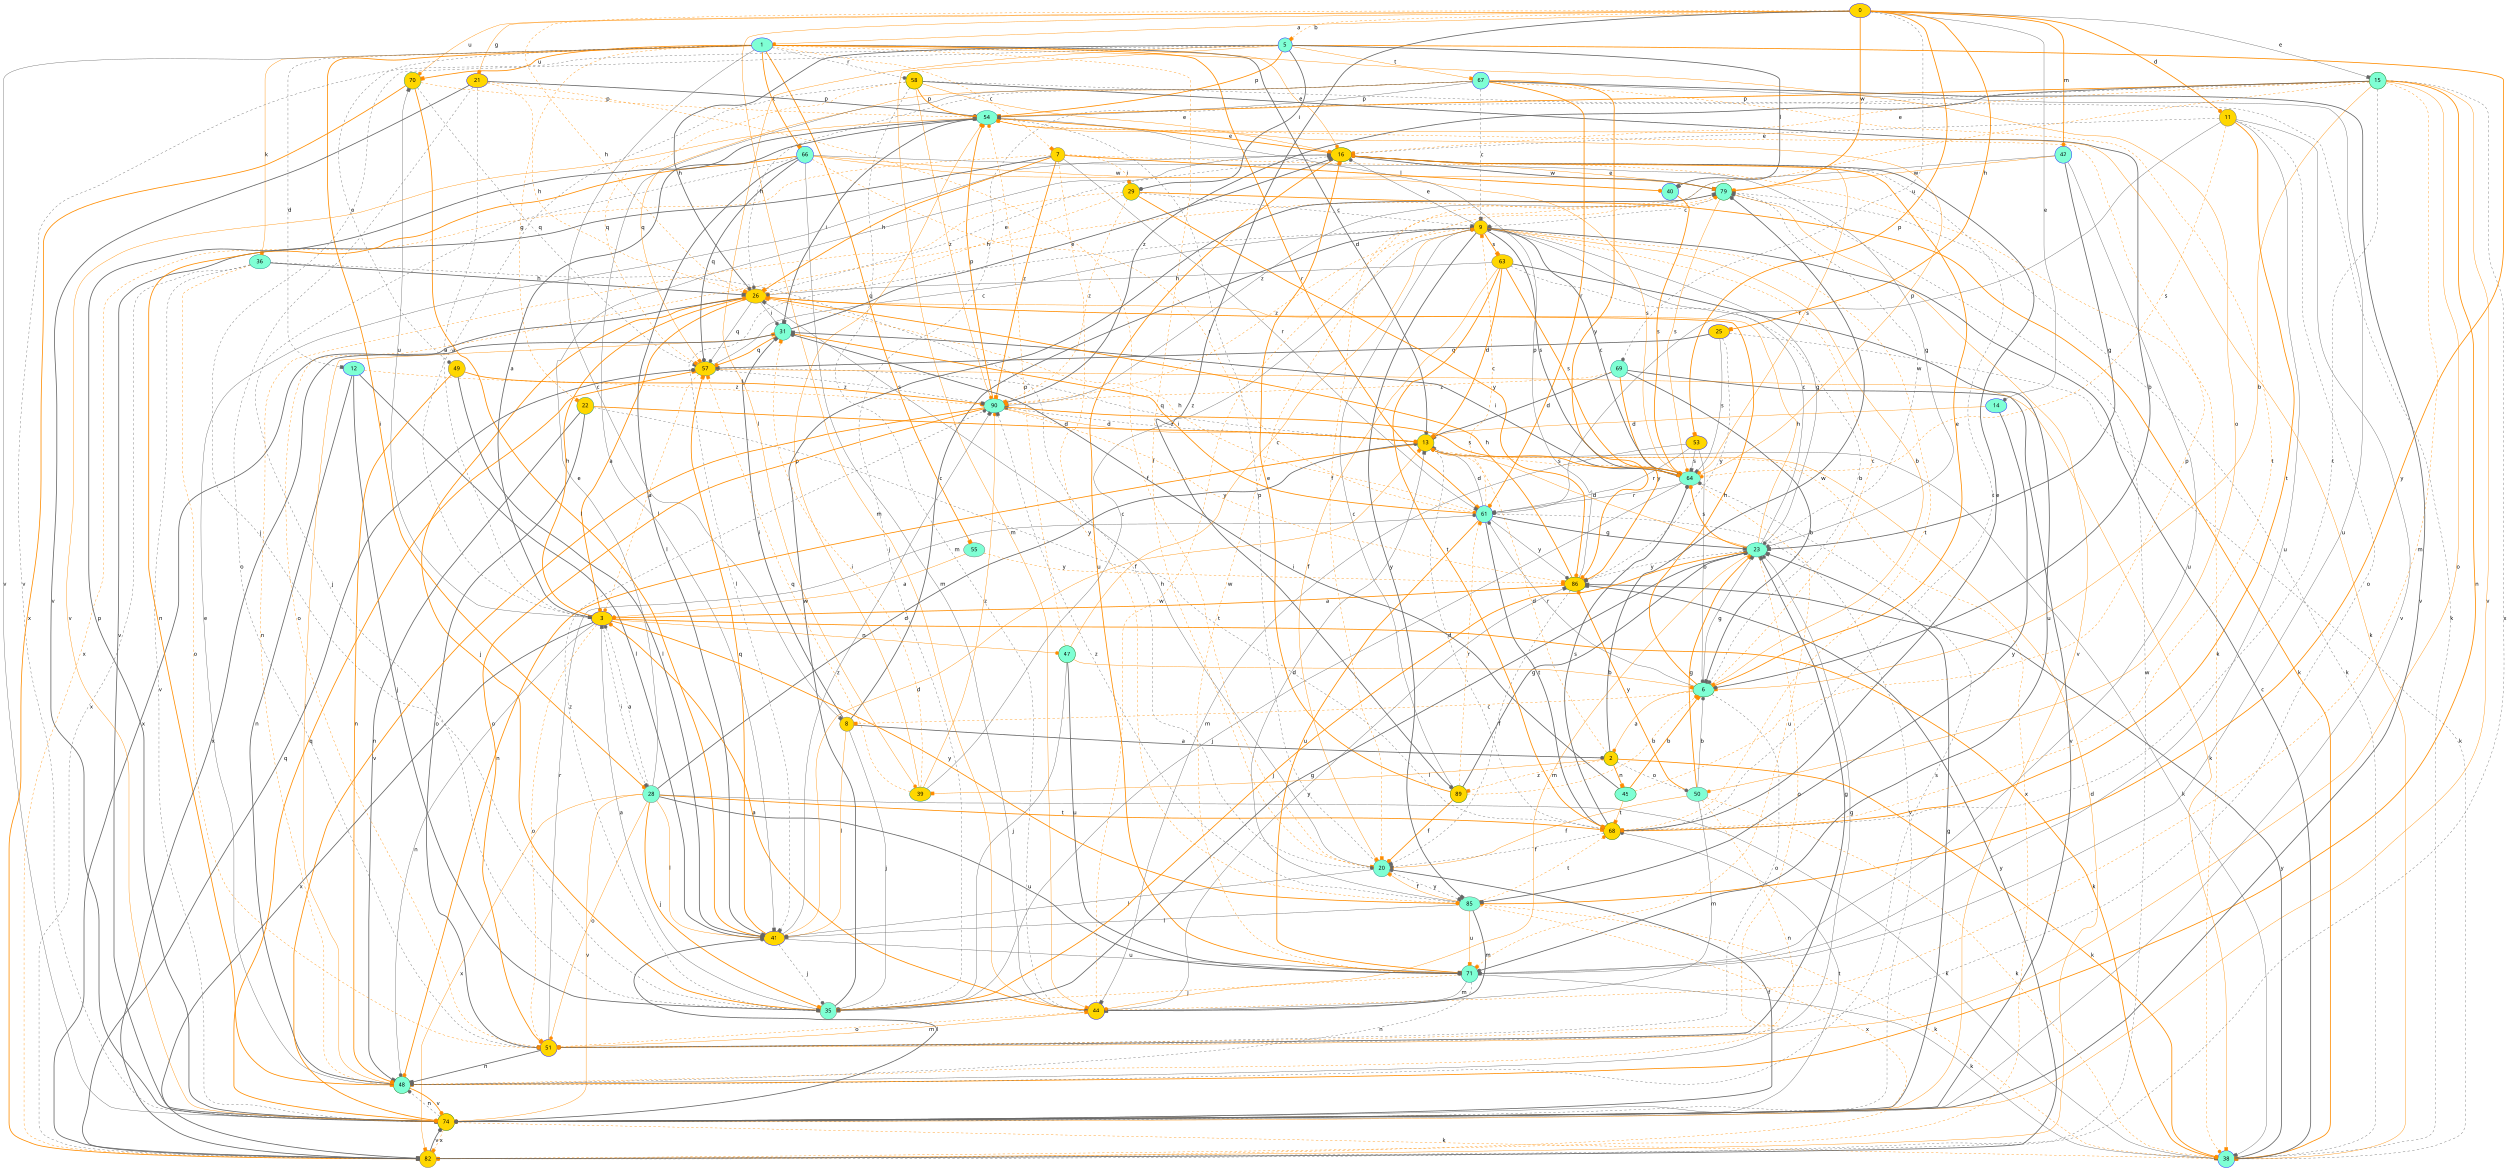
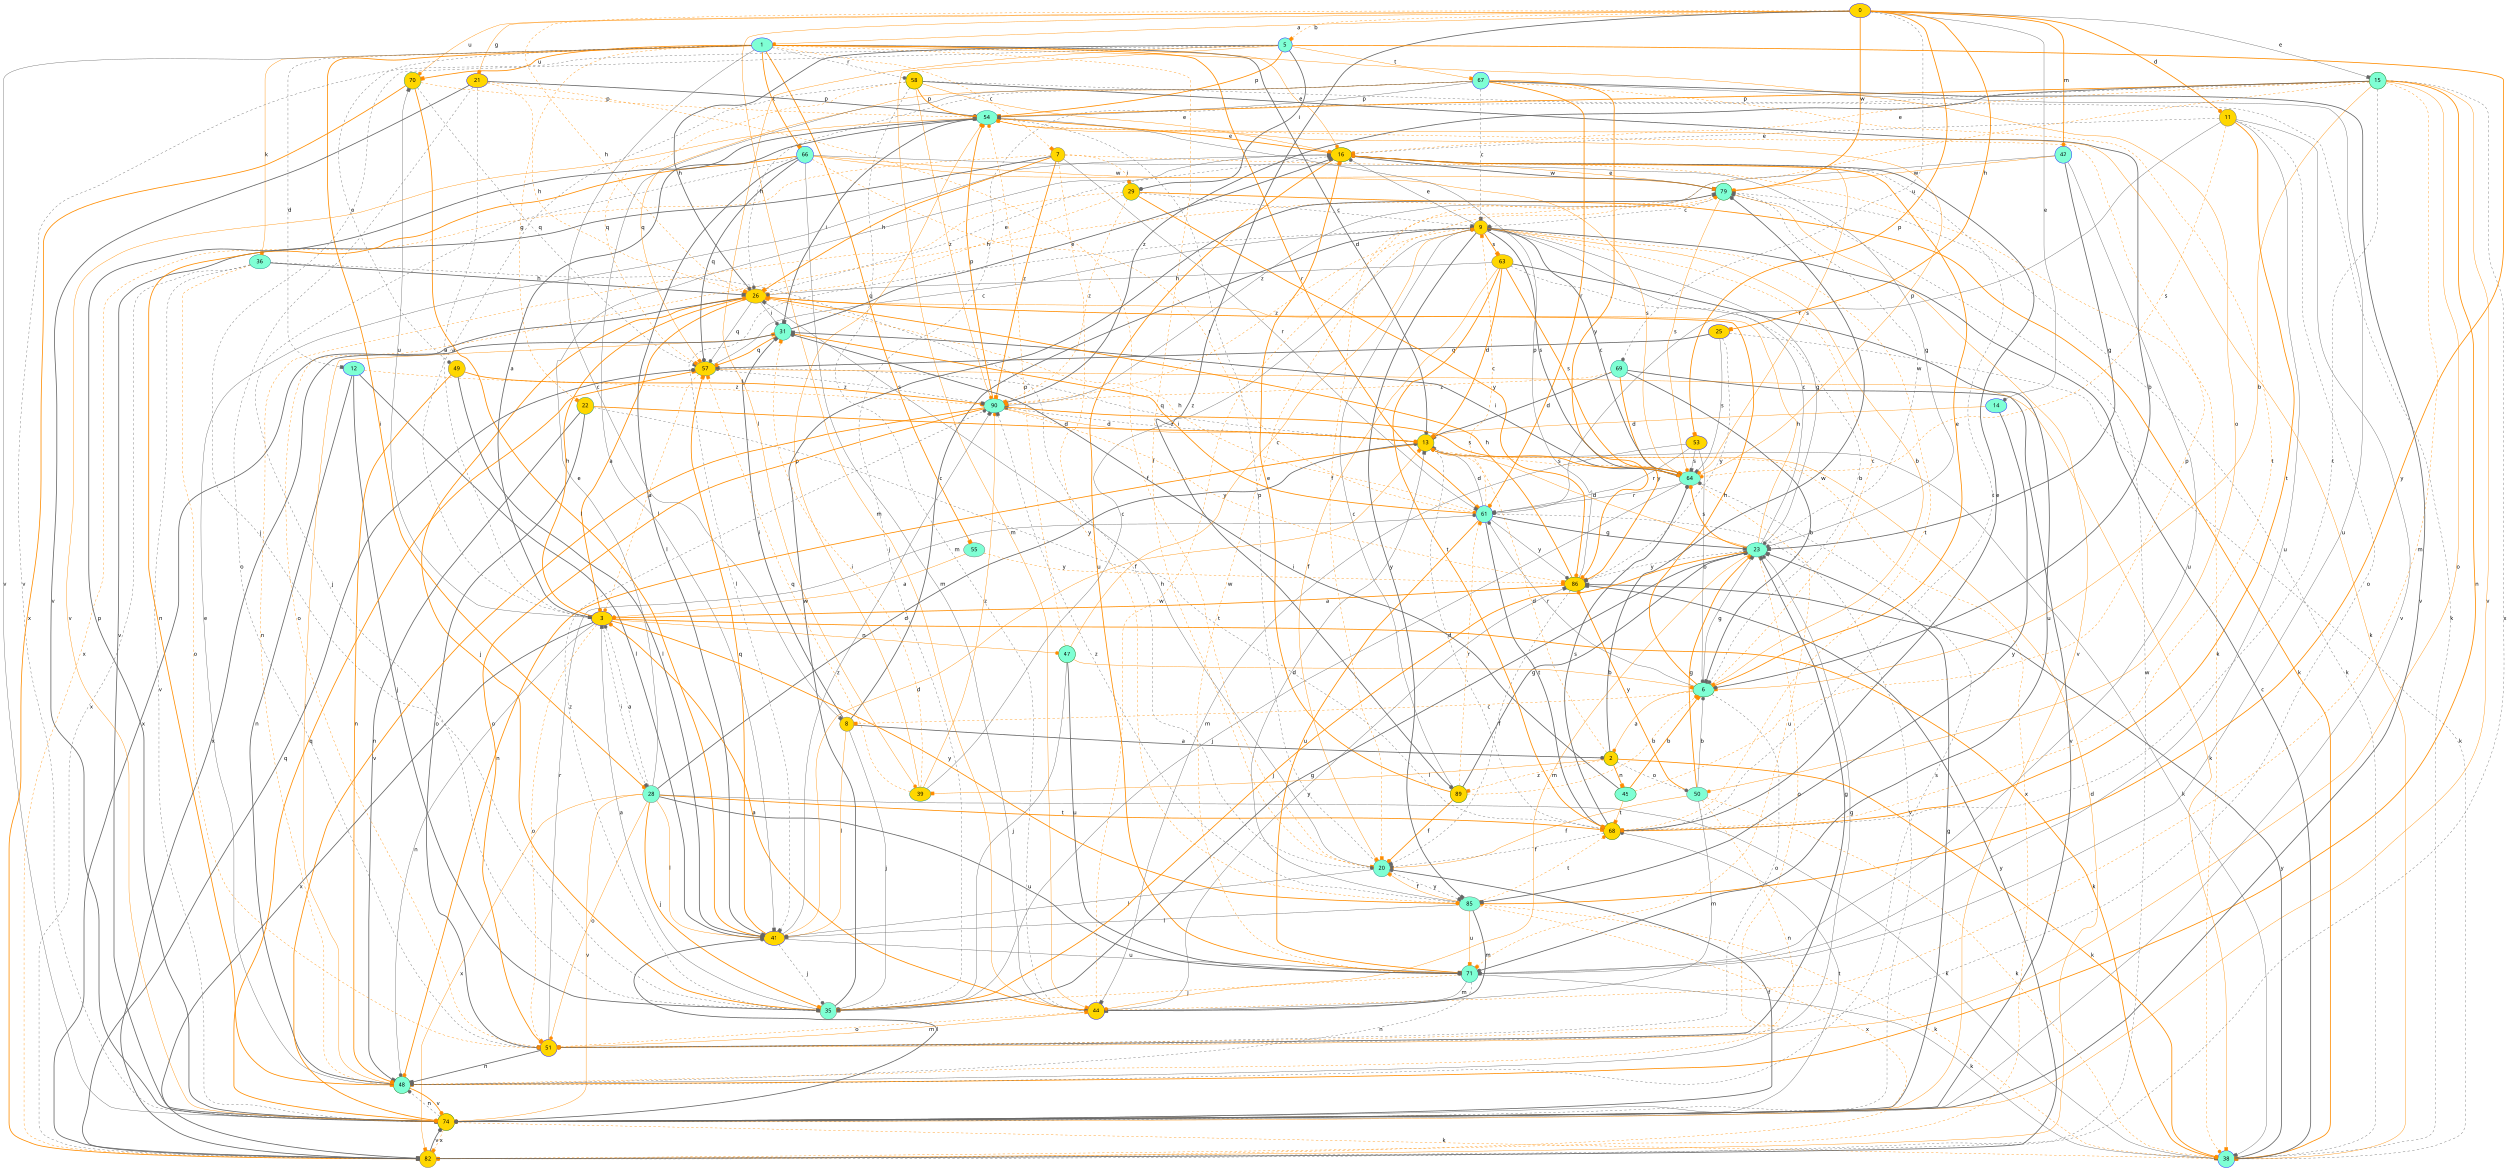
node "40": removed
